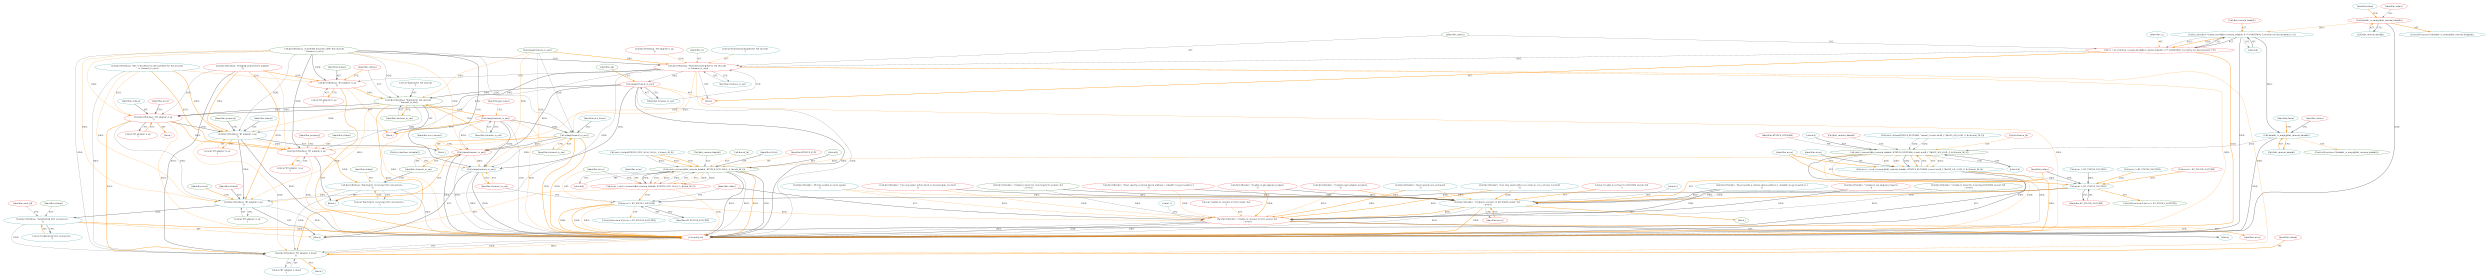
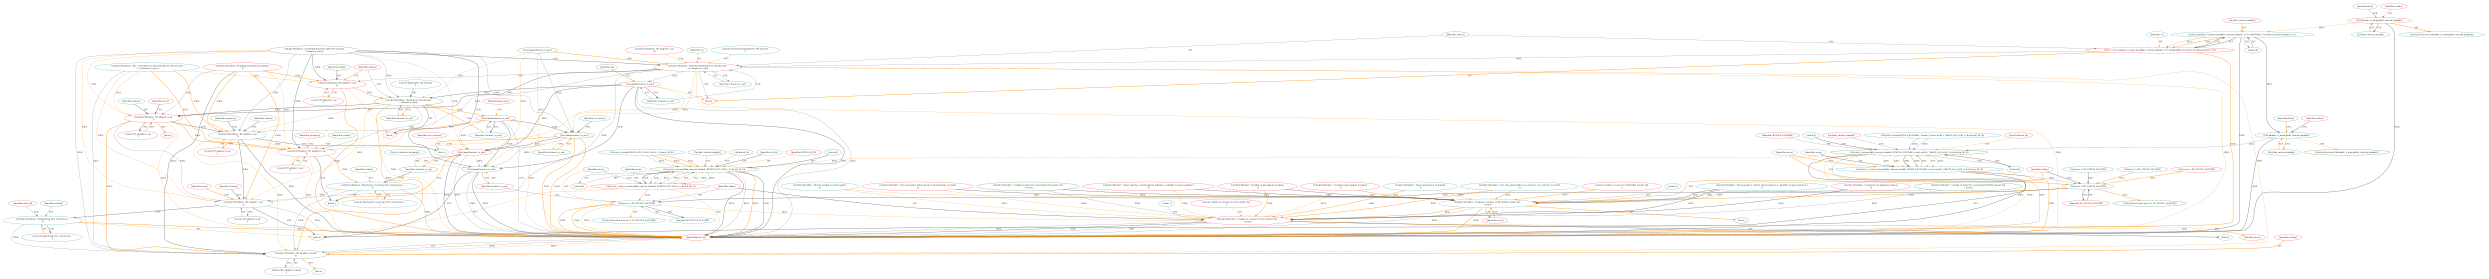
node "(Identifier,sco_connect)": color teal -> red
node "(Identifier,sock)": color darkgreen -> red
node "(Currently,int)": label "(Currently,int)" -> "(MethodReturn,int)"
